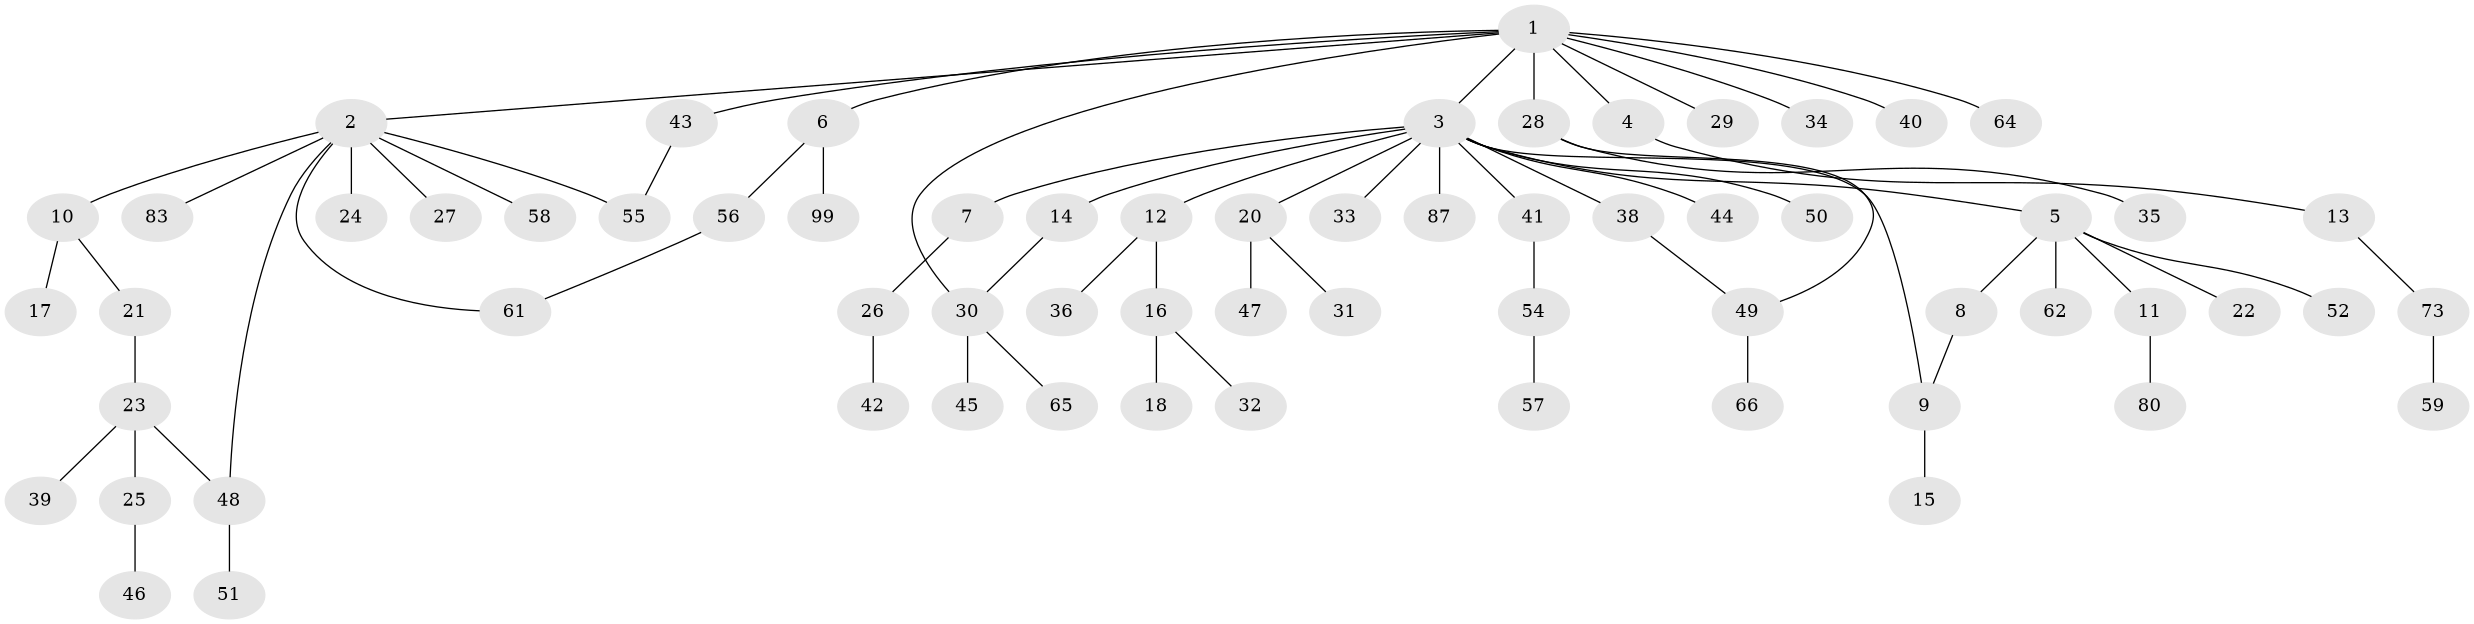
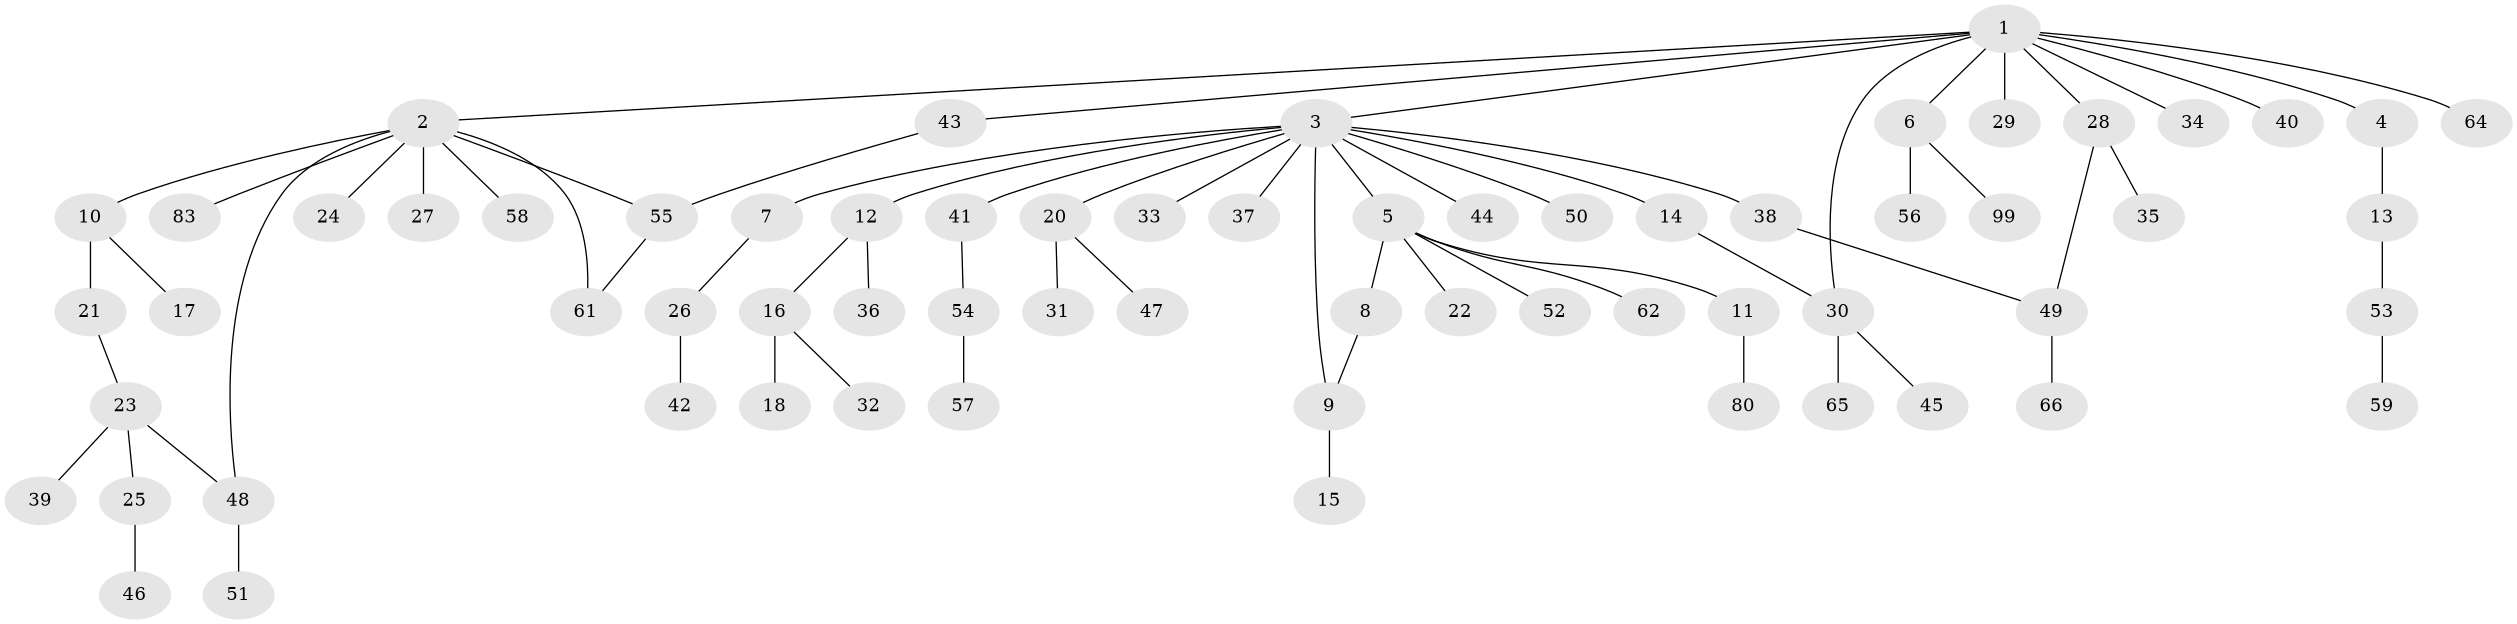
node "87": label "87" -> "37"
edge "56" -- "61": now "55" -- "61"
node "73": label "73" -> "53"
